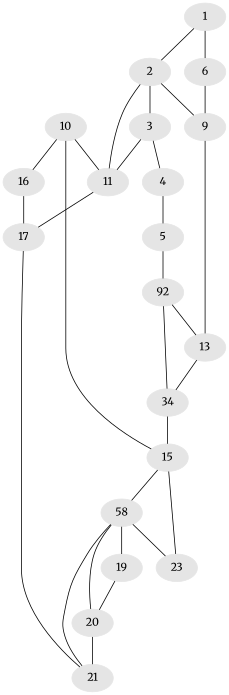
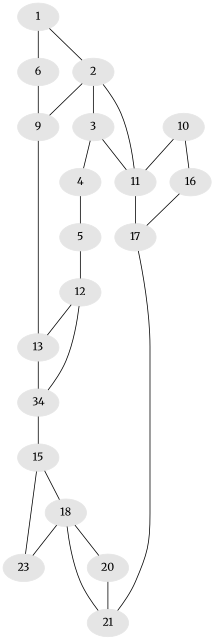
node "92": label "92" -> "12"
edge "10" -- "15": removed
node "58": label "58" -> "18"
node "19": removed
